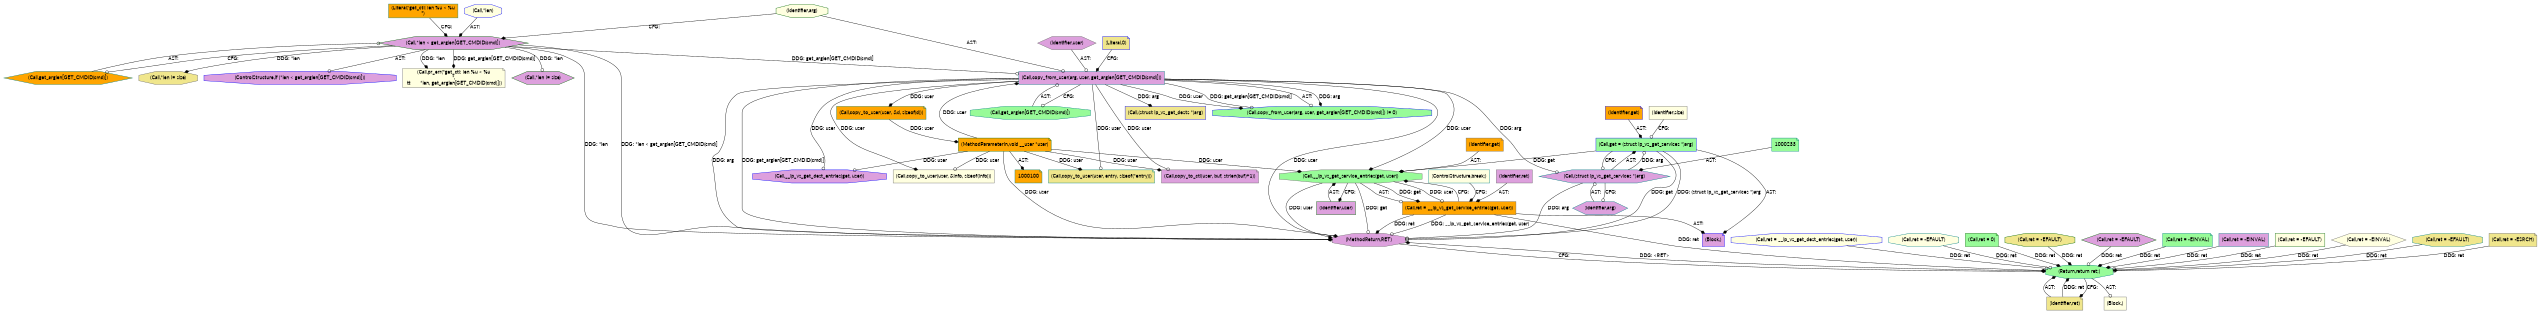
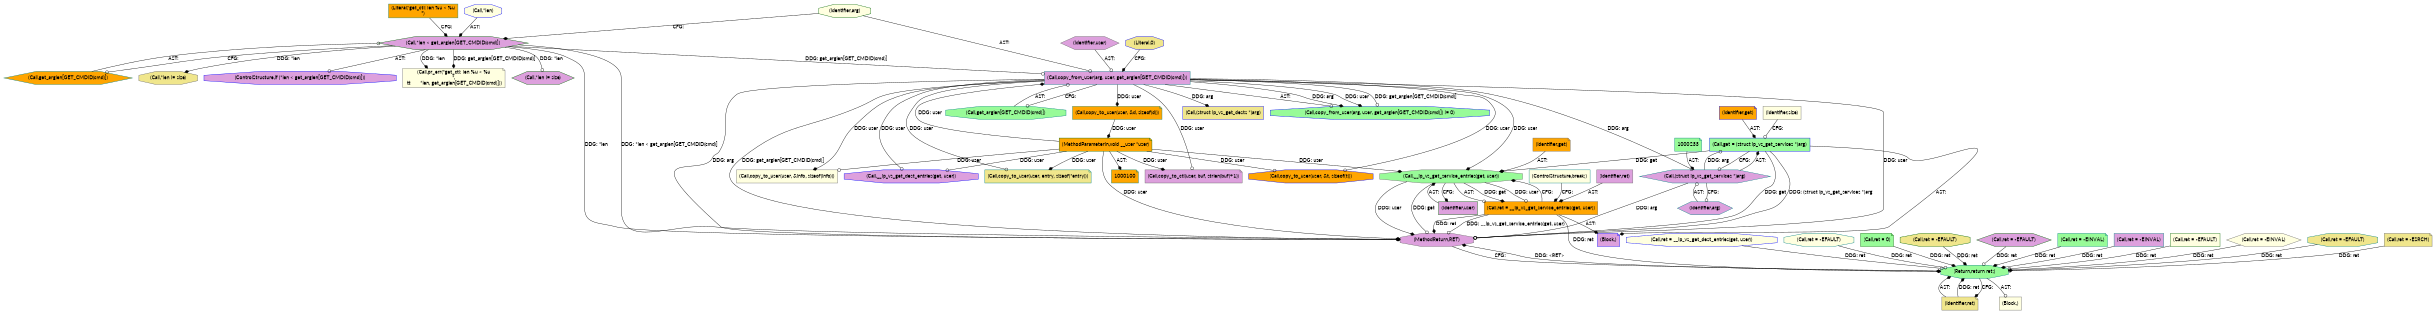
node "(Literal,0)": shape note -> octagon
node "(Call,copy_to_user(user, &t, sizeof(t)))": added
